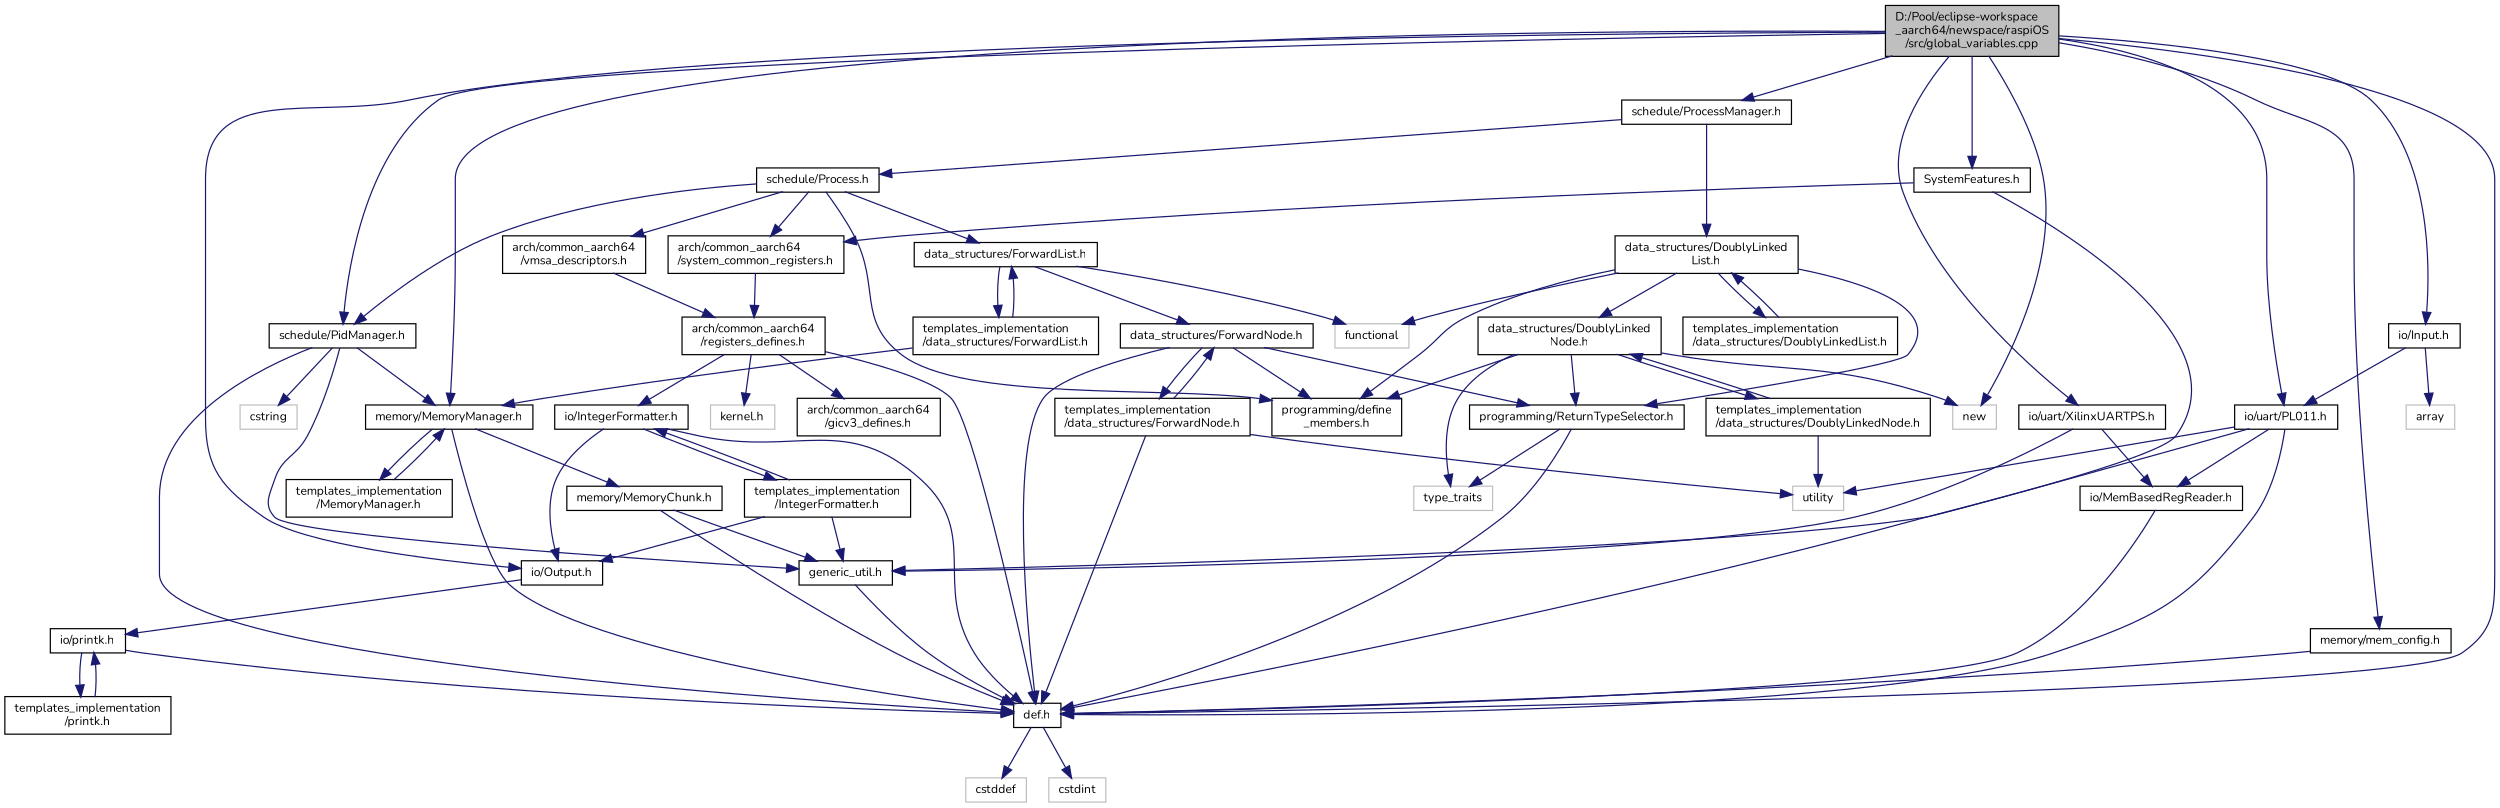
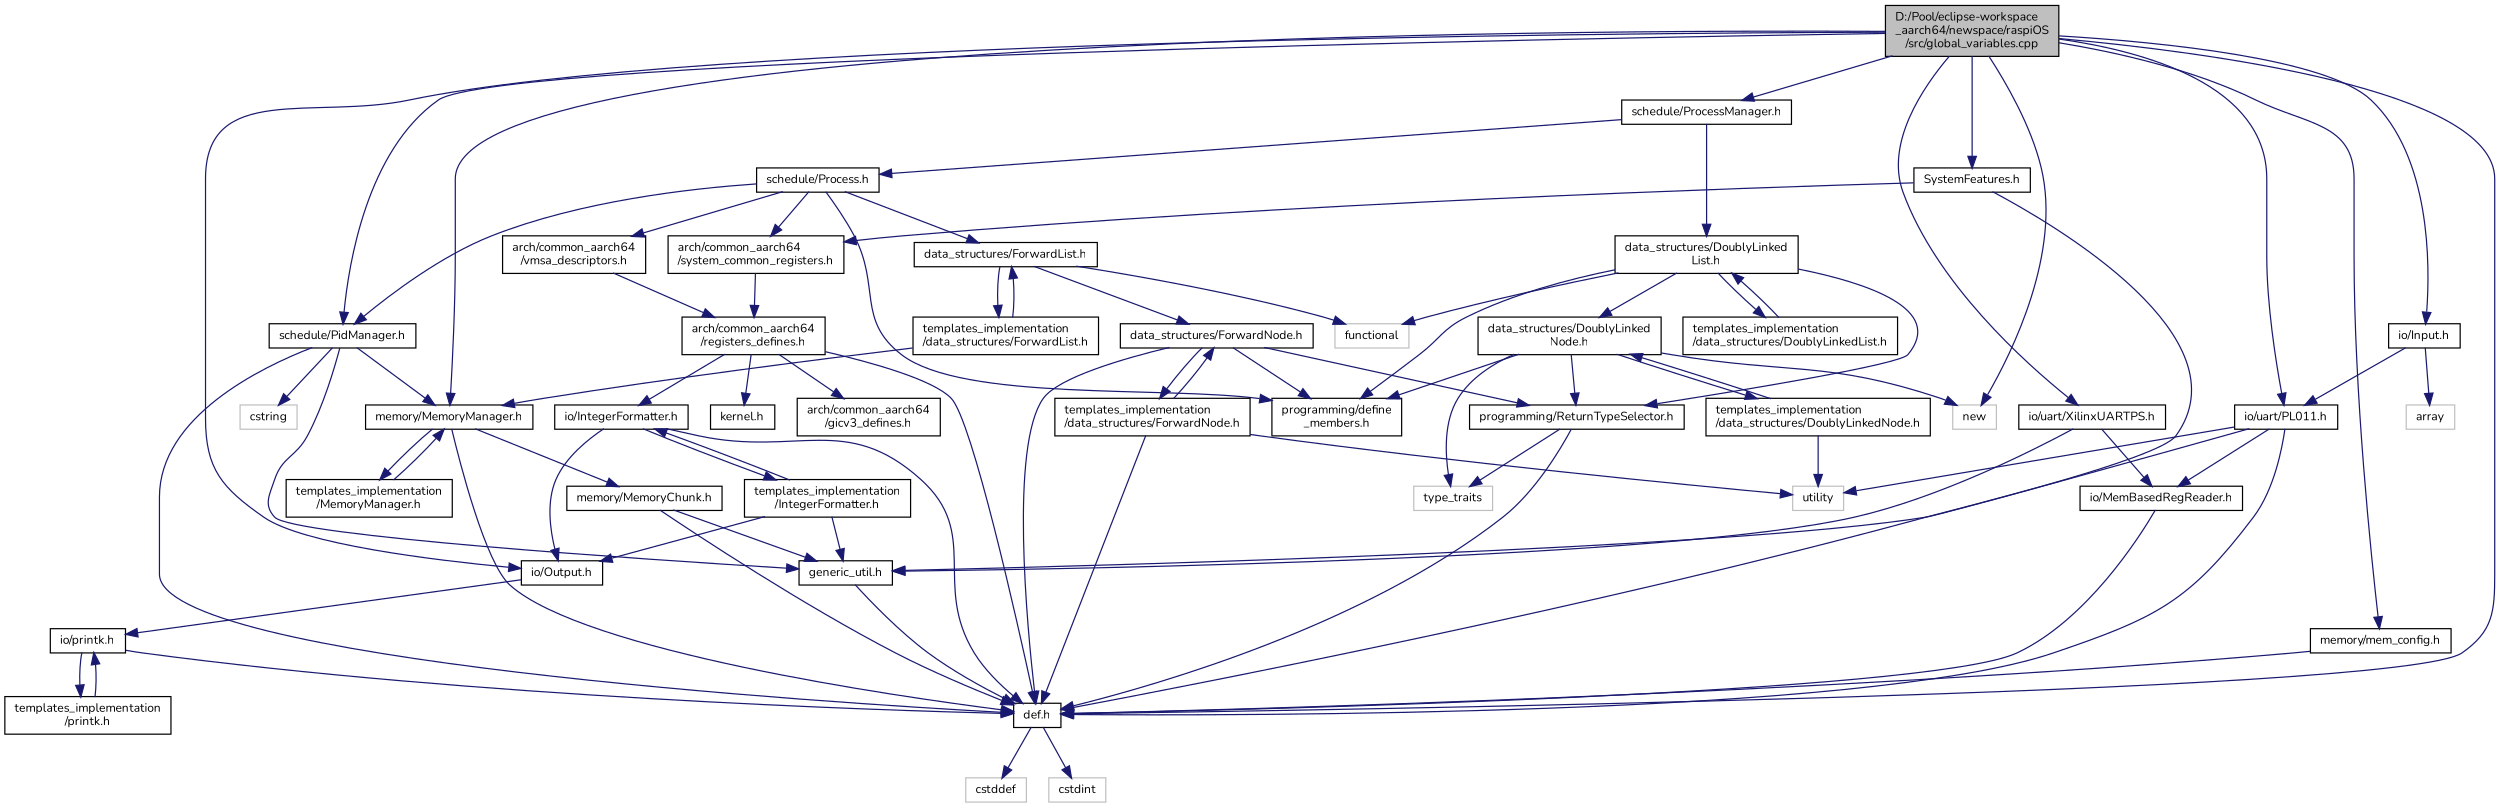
node "kernel.h": color grey75 -> black
